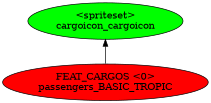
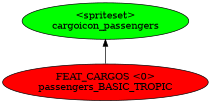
node "<spriteset> cargoicon_cargoicon": label "<spriteset> cargoicon_cargoicon" -> "<spriteset> cargoicon_passengers"
